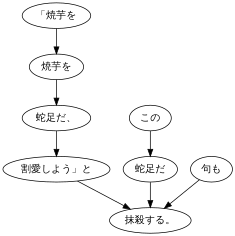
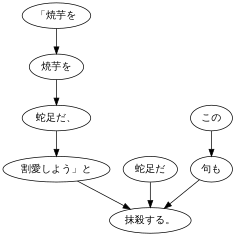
edge "この" -> "蛇足だ": now "この" -> "句も"
